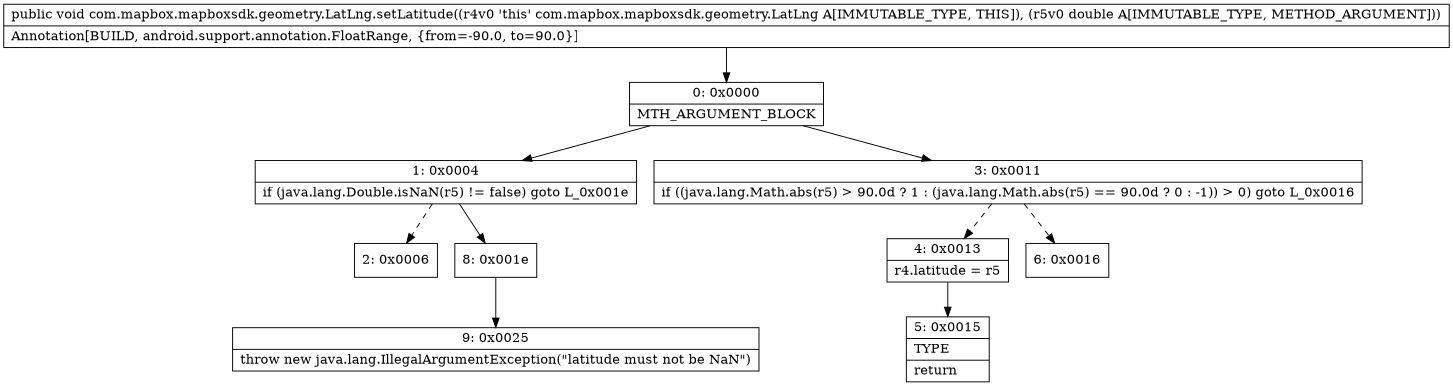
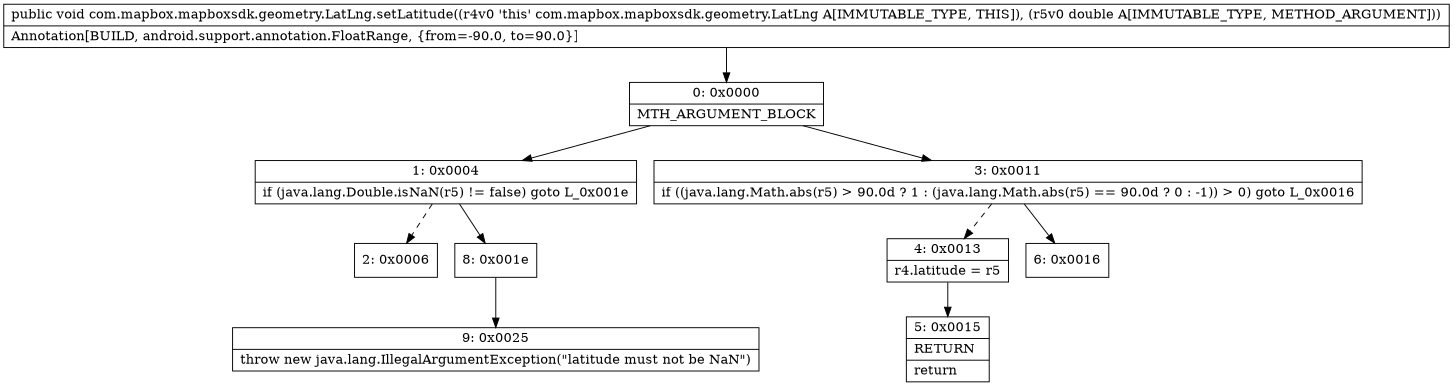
edge "3: 0x0011" -> "6: 0x0016": style dashed -> solid
node "5: 0x0015": text "TYPE" -> "RETURN"
